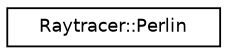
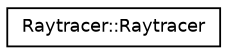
node "Raytracer::Perlin": label "Raytracer::Perlin" -> "Raytracer::Raytracer"
